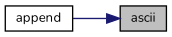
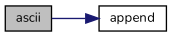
edge "append" -> "ascii": reversed
